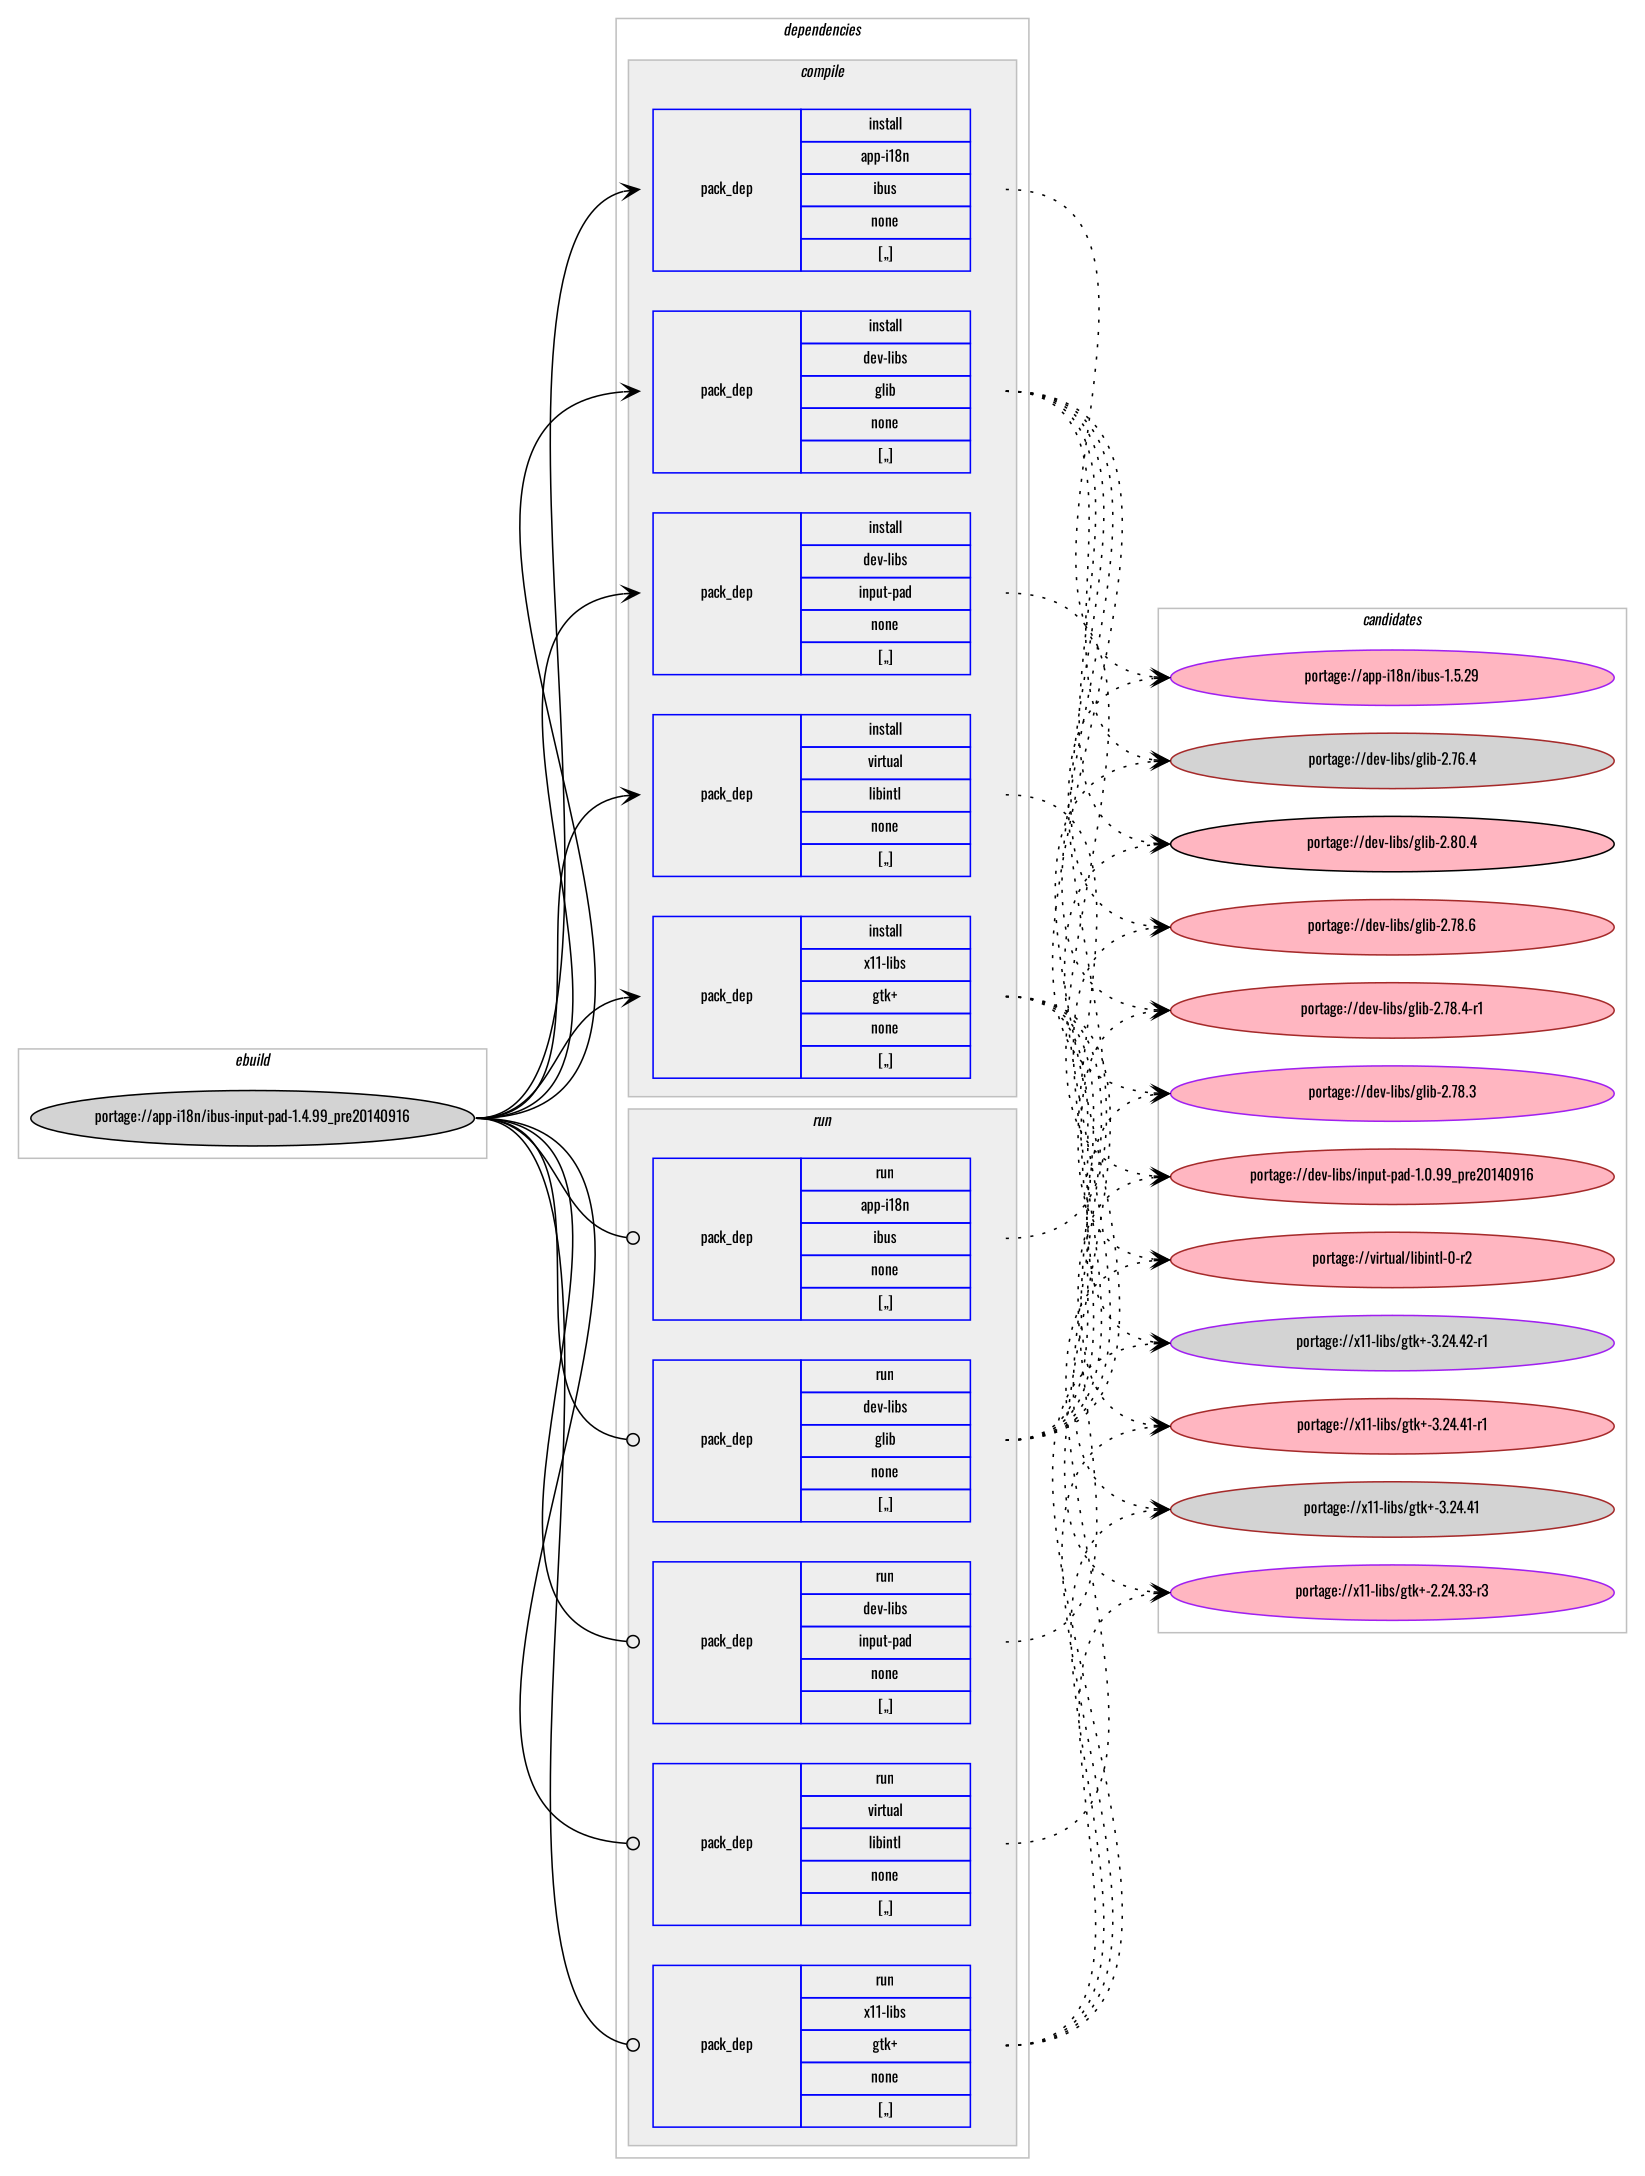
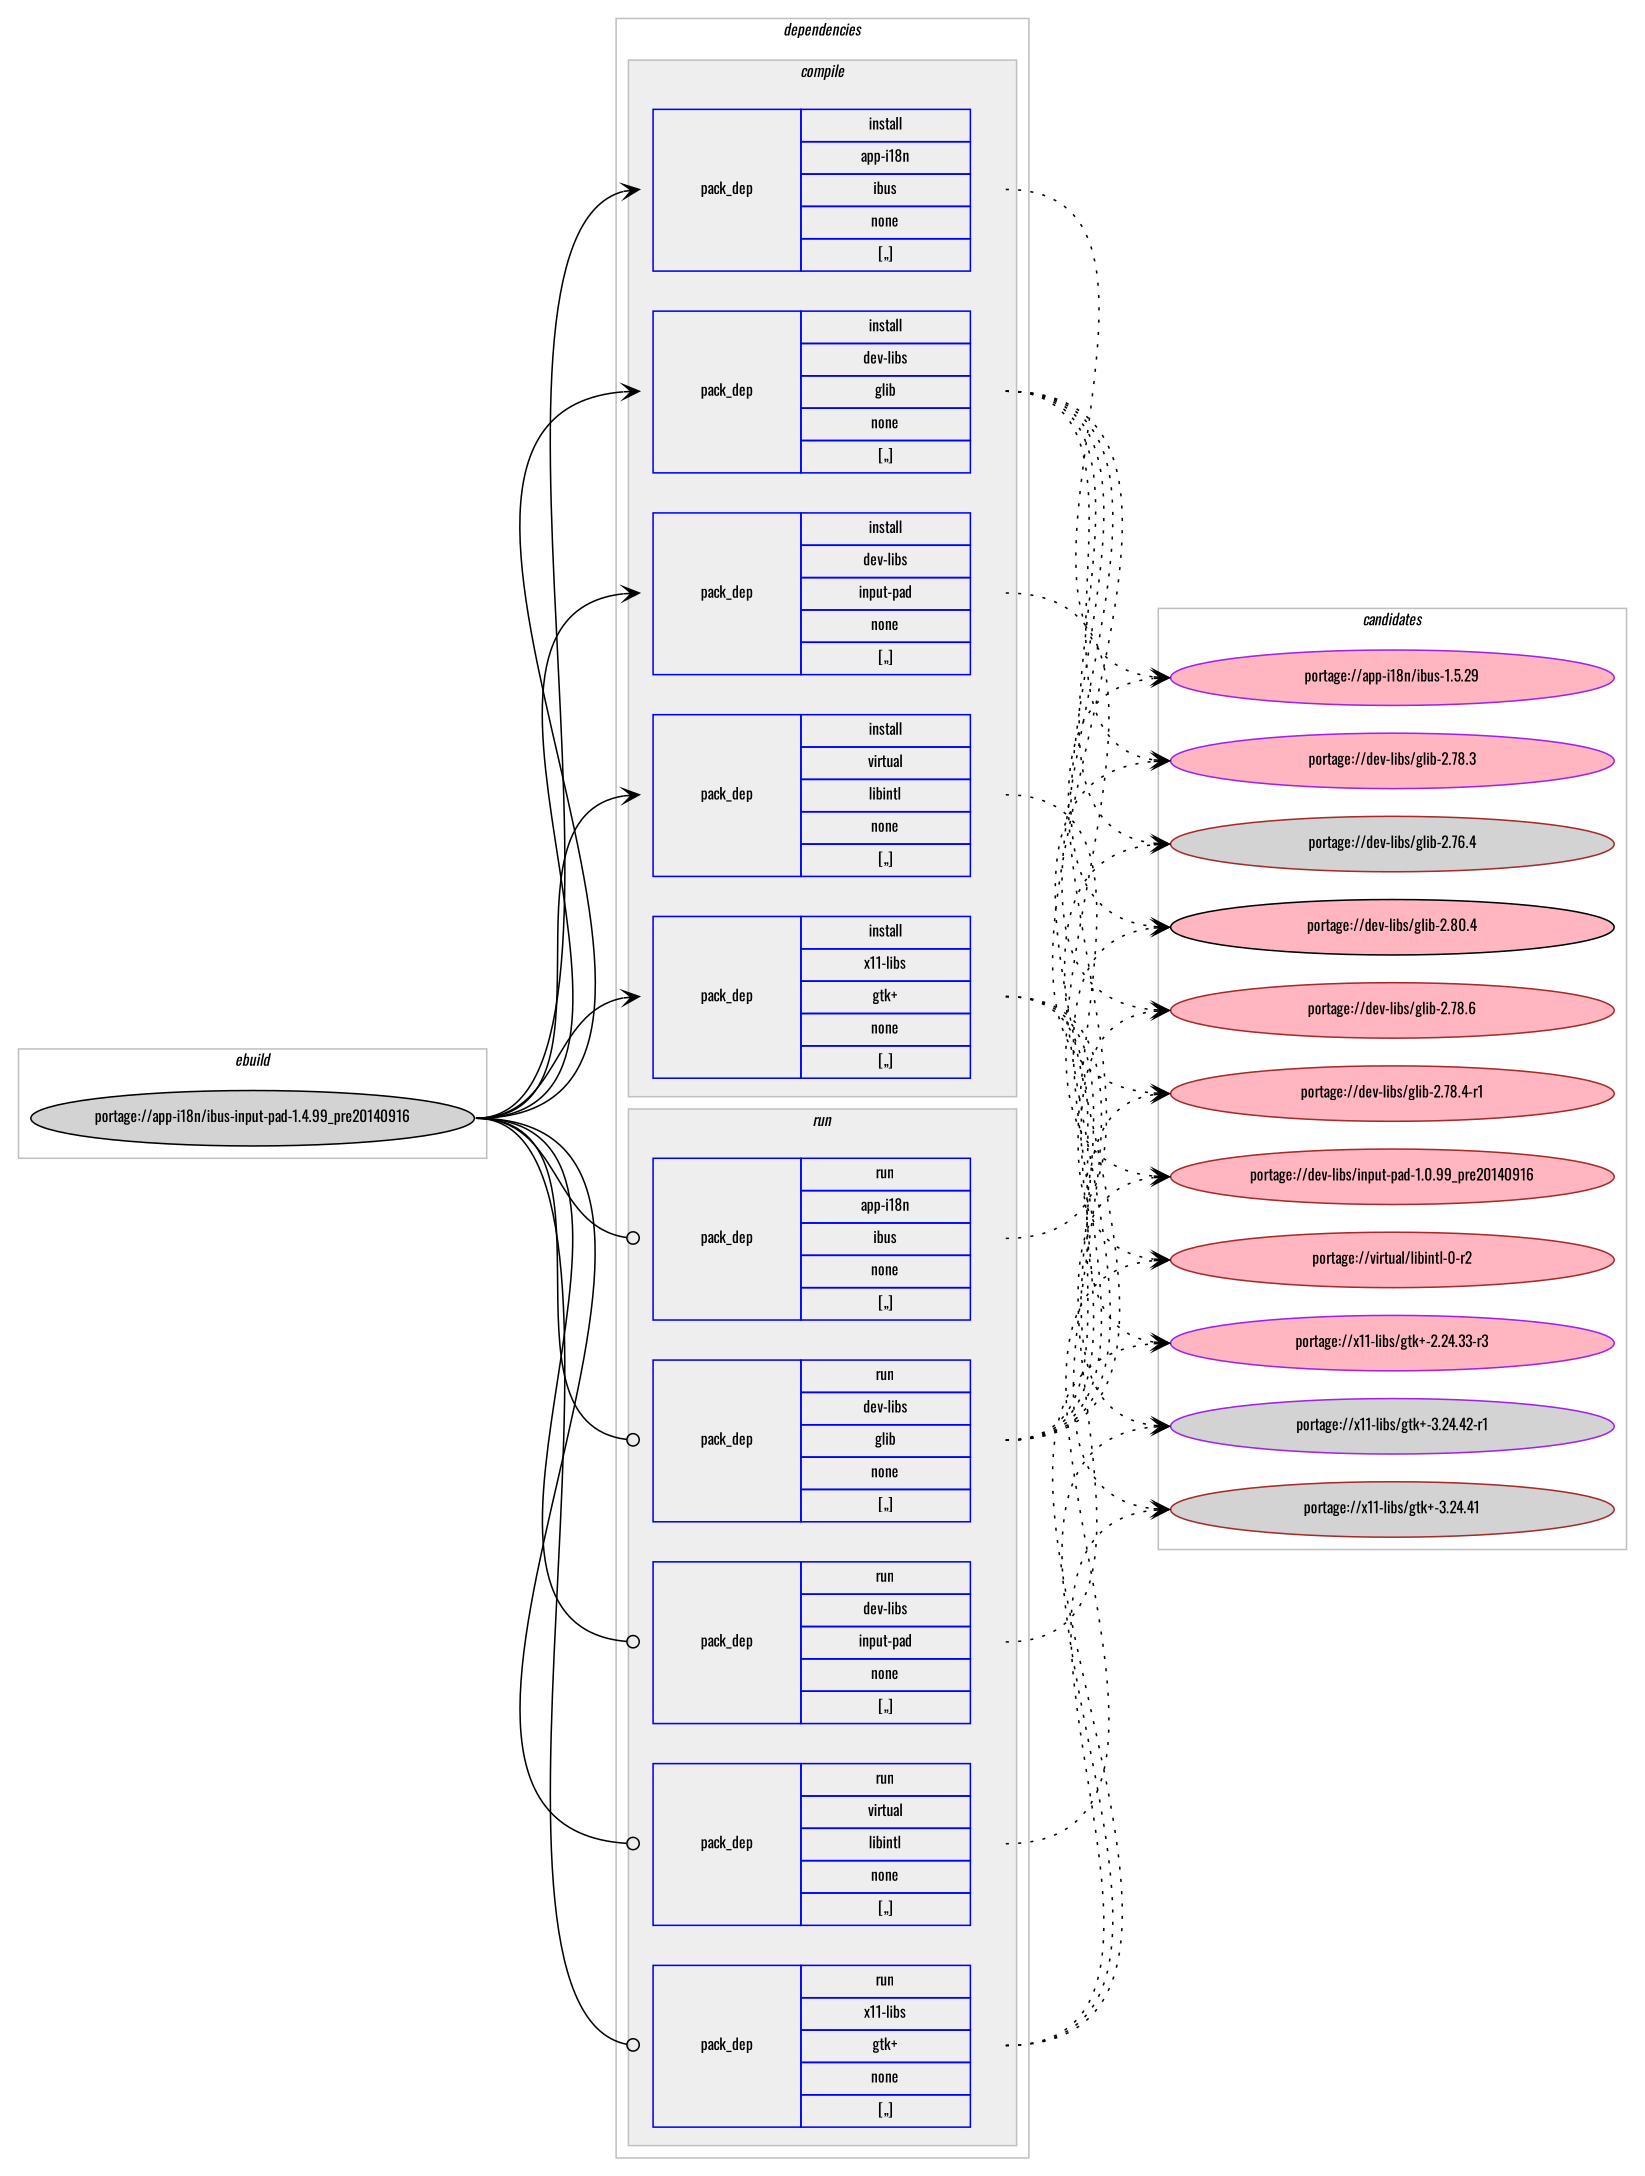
node "portage://x11-libs/gtk+-3.24.41-r1": removed
